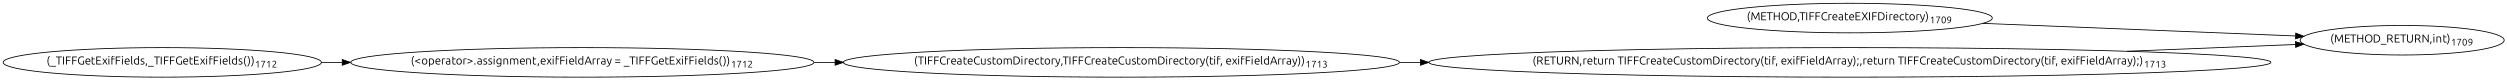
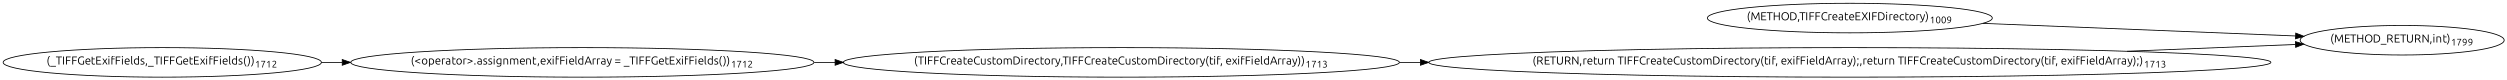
node "(METHOD,TIFFCreateEXIFDirectory)": text "1709" -> "1009"
node "(METHOD_RETURN,int)": text "1709" -> "1799"
